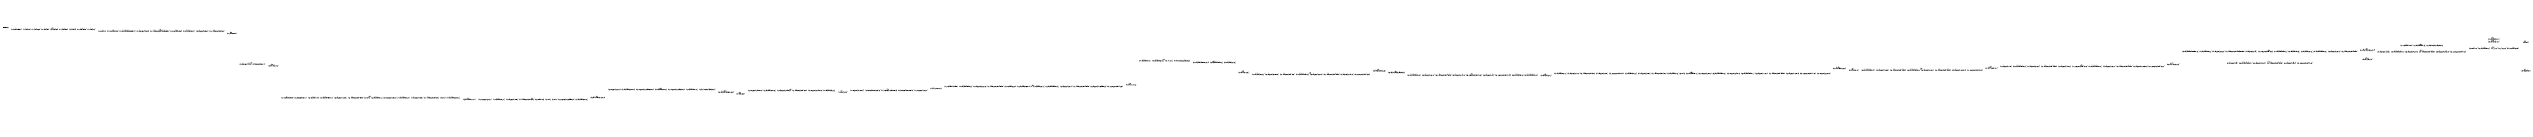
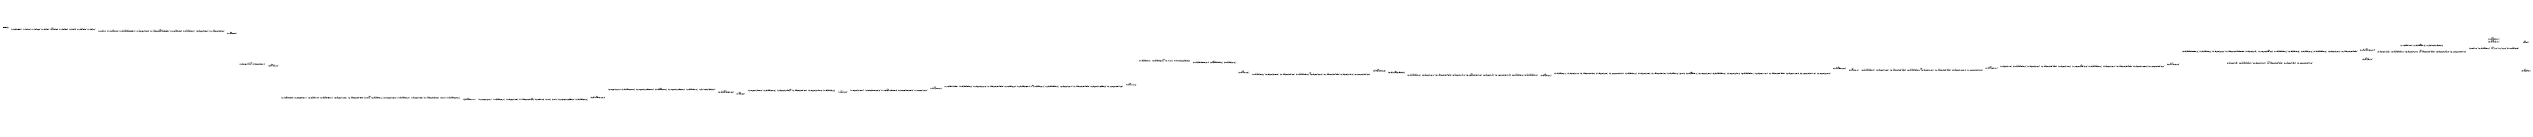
edge "24772: write-property[v15,'tweens',v34]" -> "24777: call[v14,'promise',v15,v12]": added
